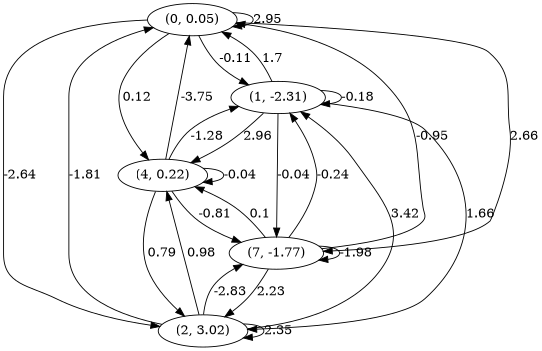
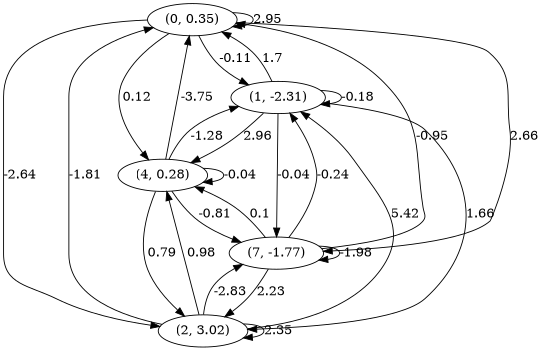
node "(0, 0.05)": label "(0, 0.05)" -> "(0, 0.35)"
node "(4, 0.22)": label "(4, 0.22)" -> "(4, 0.28)"
edge "(2, 3.02)" -> "(1, -2.31)": label "3.42" -> "5.42"
